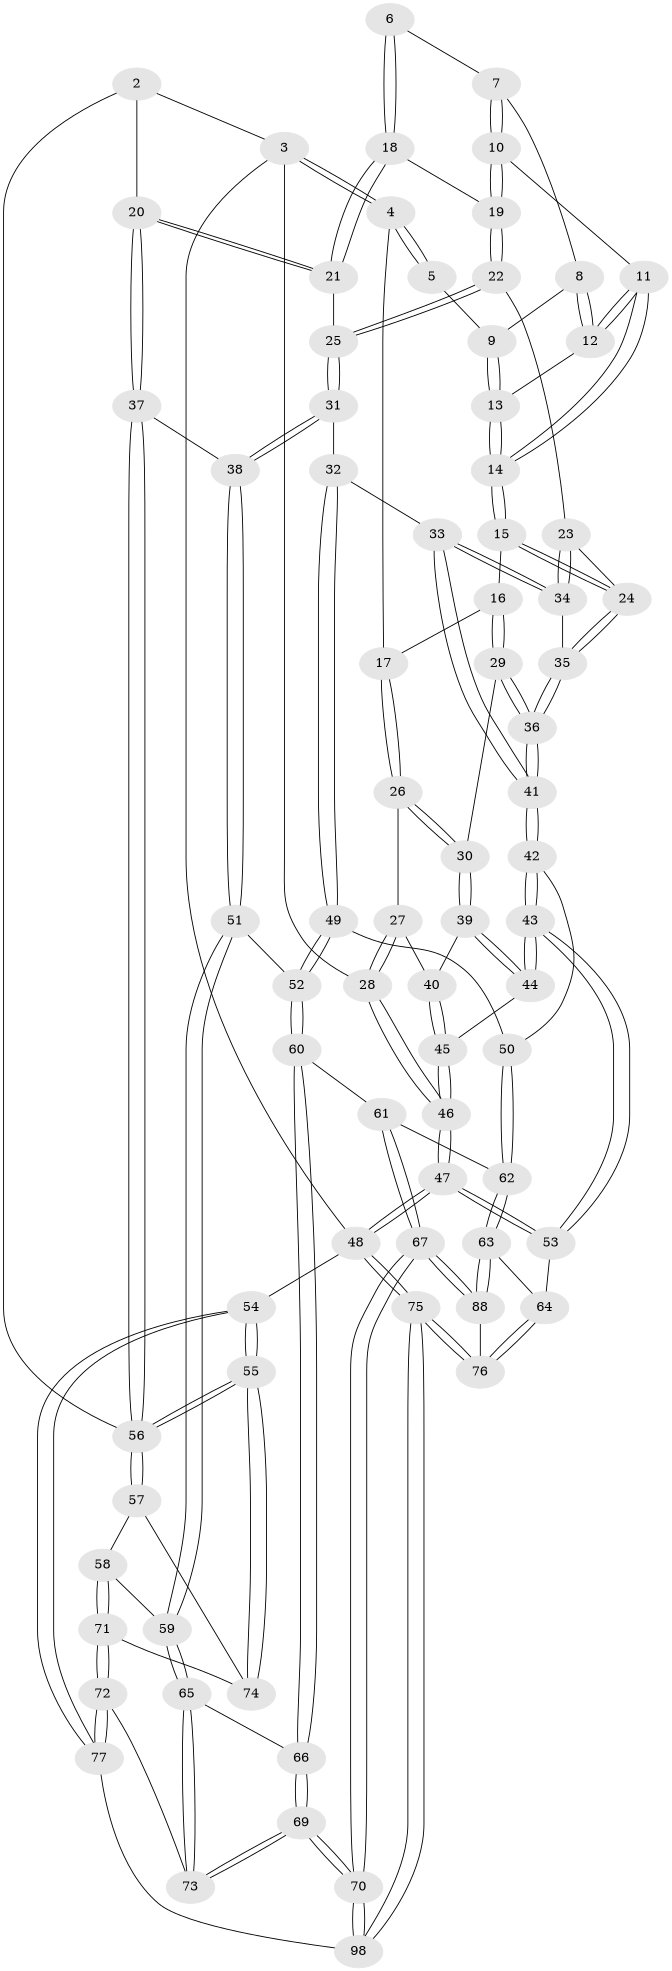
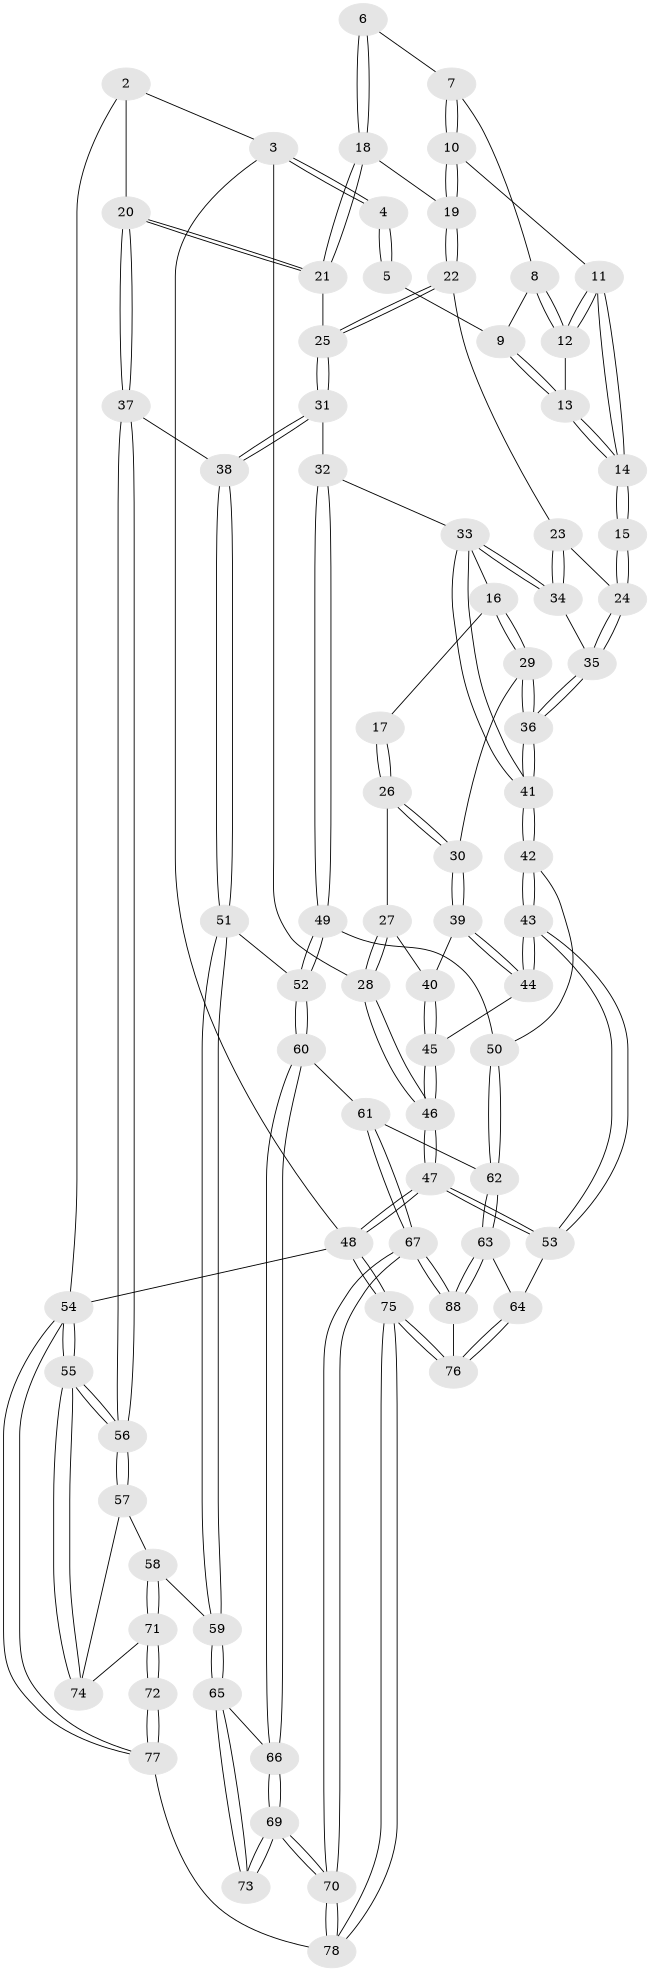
edge "4" -- "17": removed
edge "15" -- "16": now "33" -- "16"
edge "2" -- "56": now "2" -- "54"
edge "72" -- "73": removed
node "98": label "98" -> "78"
